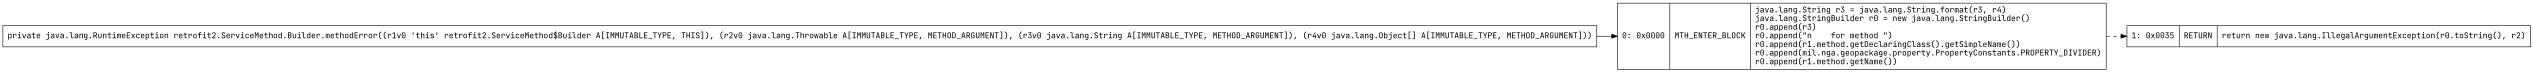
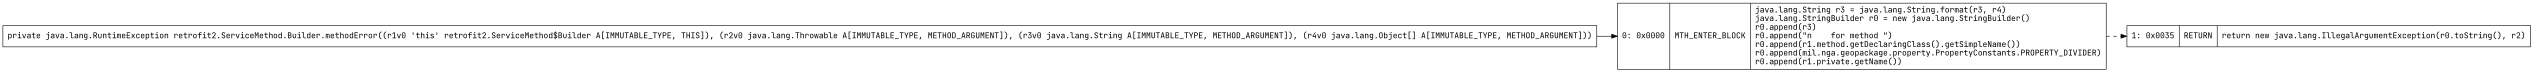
node "0: 0x0000": text "r0.append(r1.method.getName())" -> "r0.append(r1.private.getName())"
